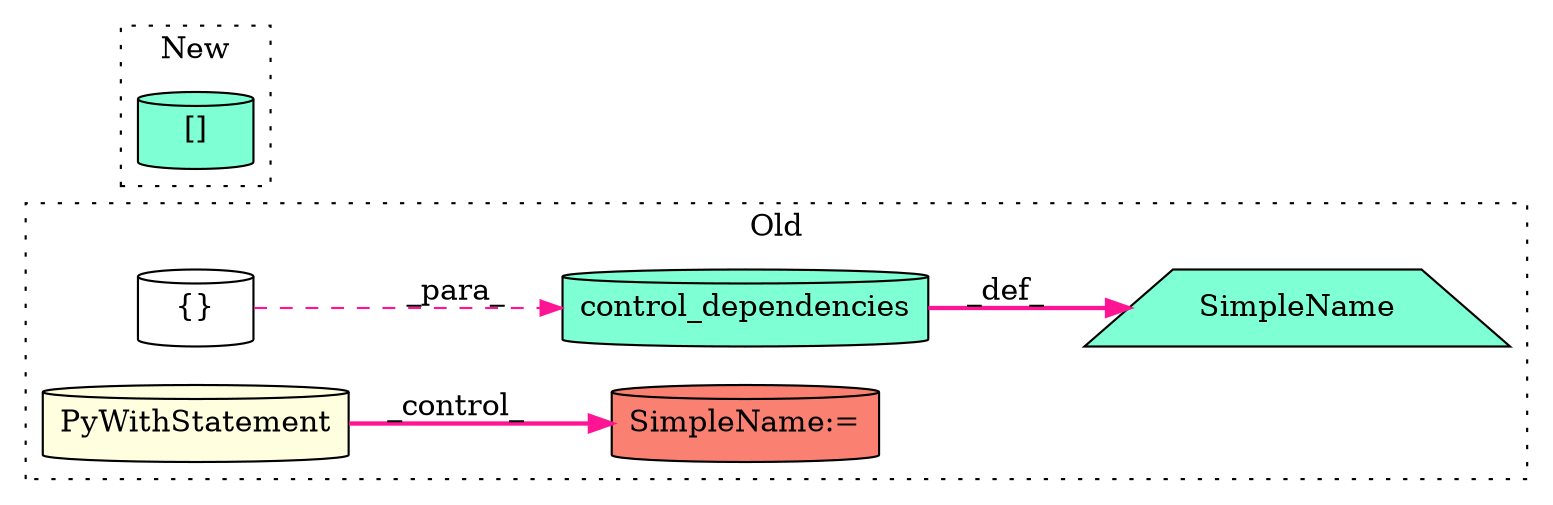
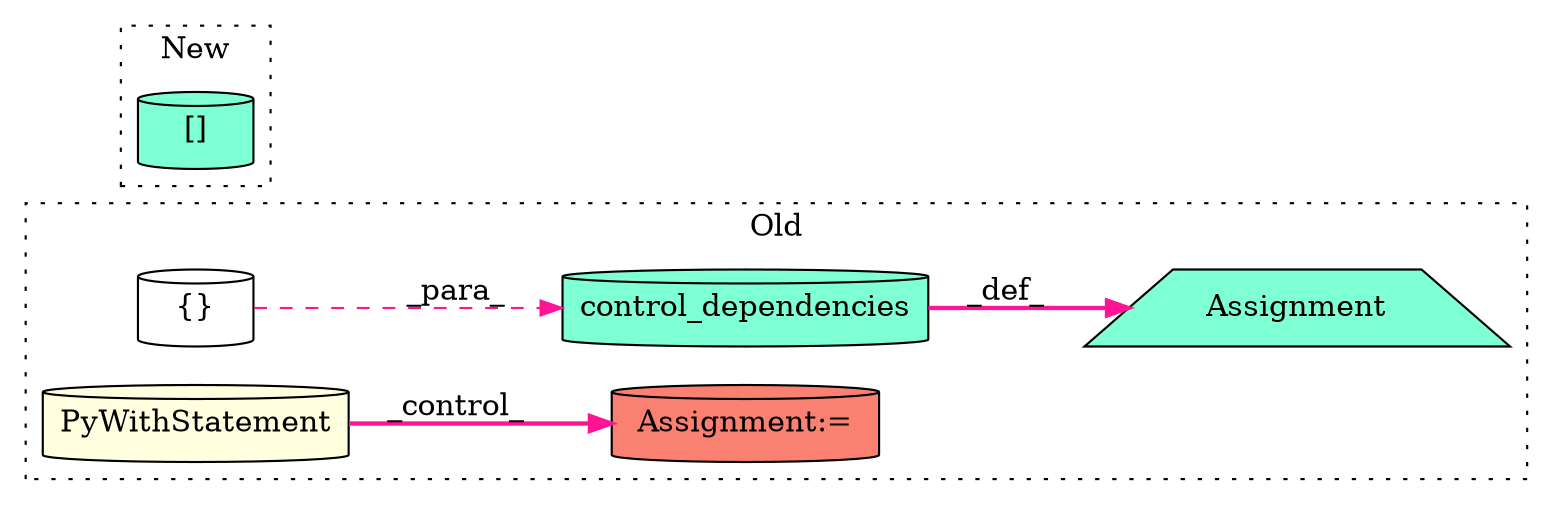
node "SimpleName": label "SimpleName" -> "Assignment"
node "SimpleName:=": label "SimpleName:=" -> "Assignment:="
